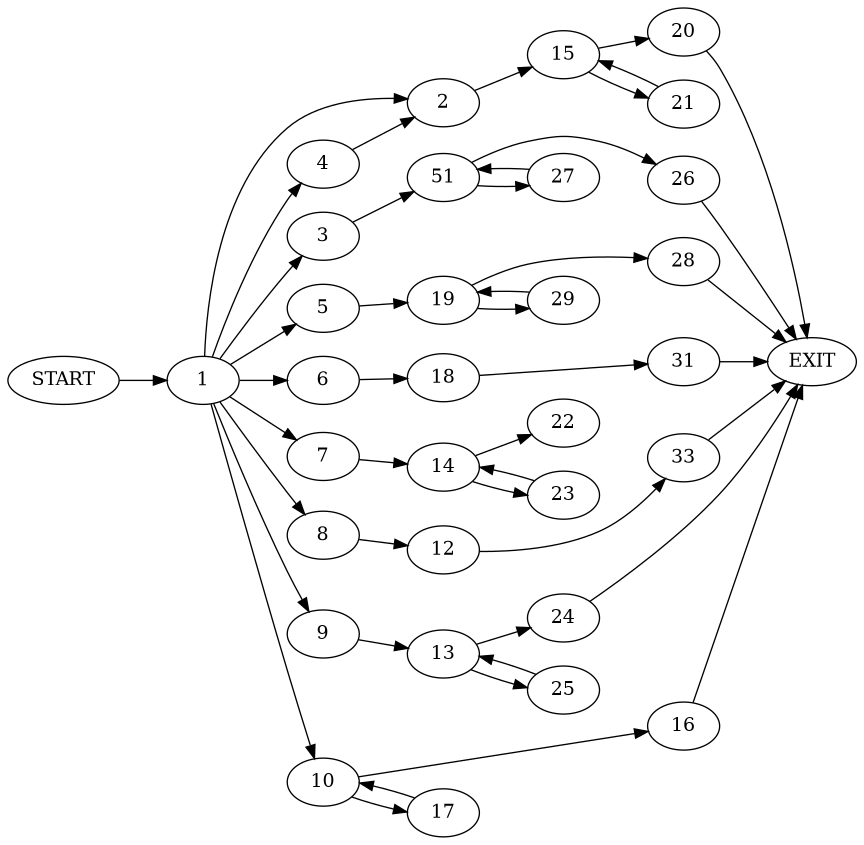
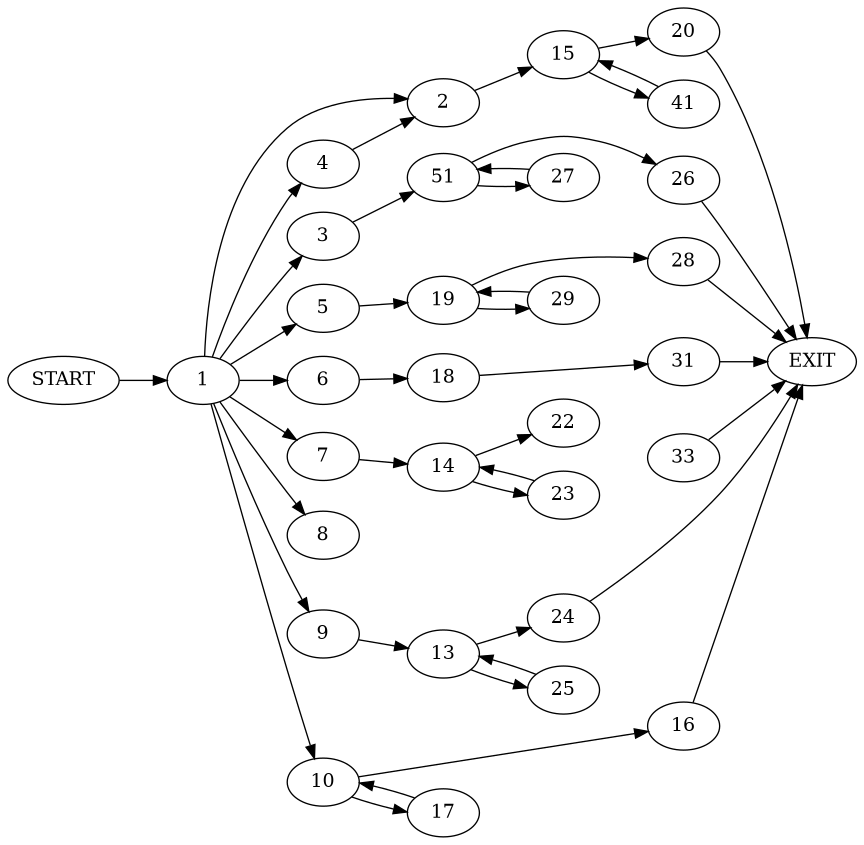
node "21": label "21" -> "41"
node "12": removed
